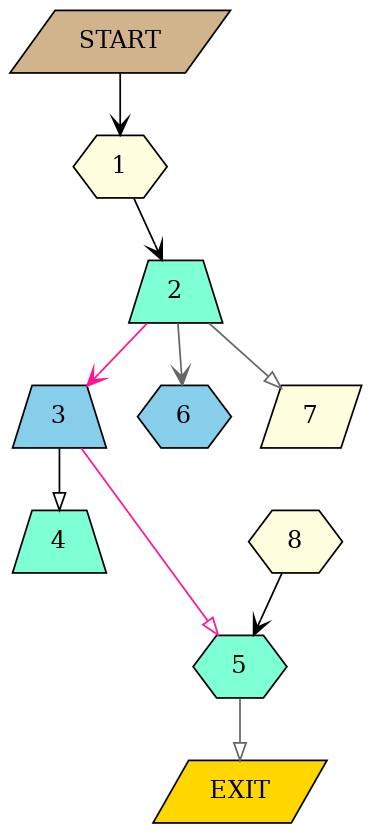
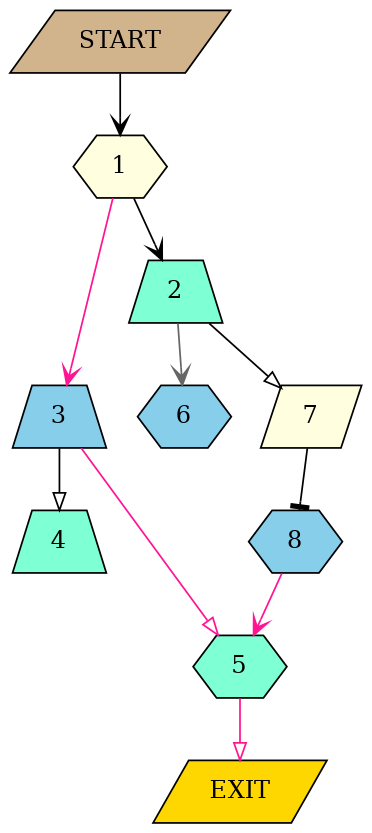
edge "2" -> "3": now "1" -> "3"
edge "2" -> "7": color gray40 -> black
edge "7" -> "8": added
node "8": fillcolor lightyellow -> skyblue
edge "8" -> "5": color black -> deeppink
edge "5" -> "EXIT": color gray40 -> deeppink
